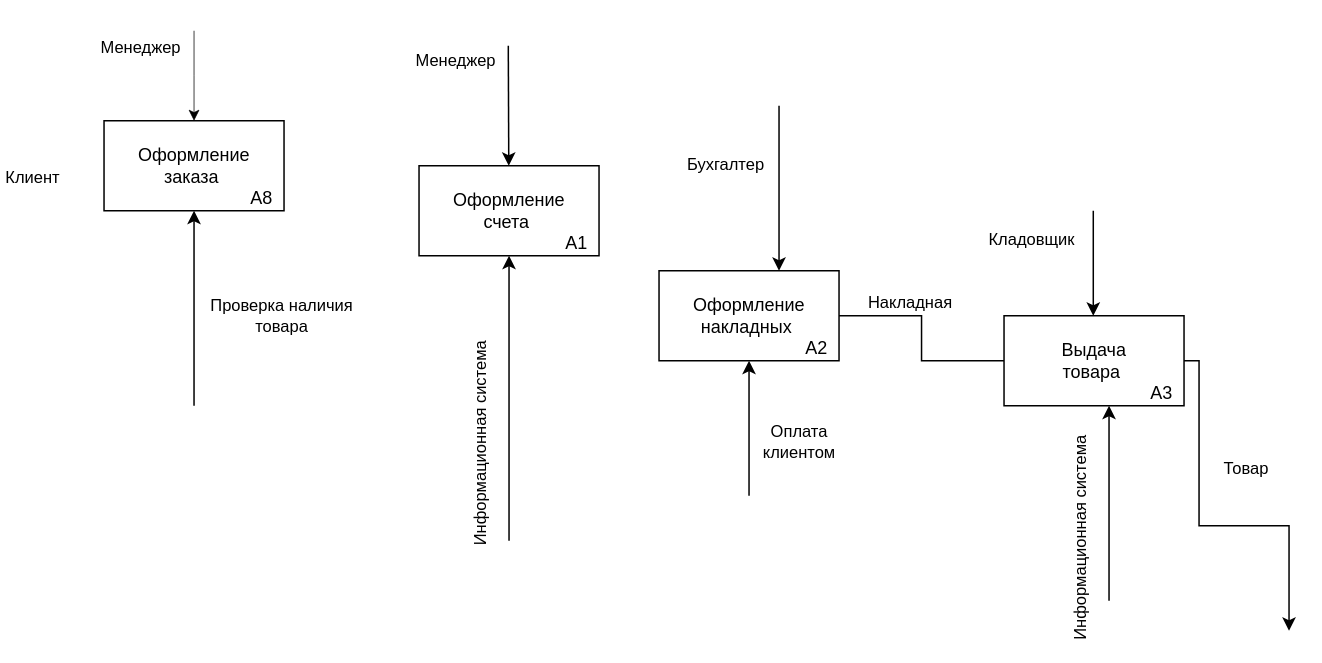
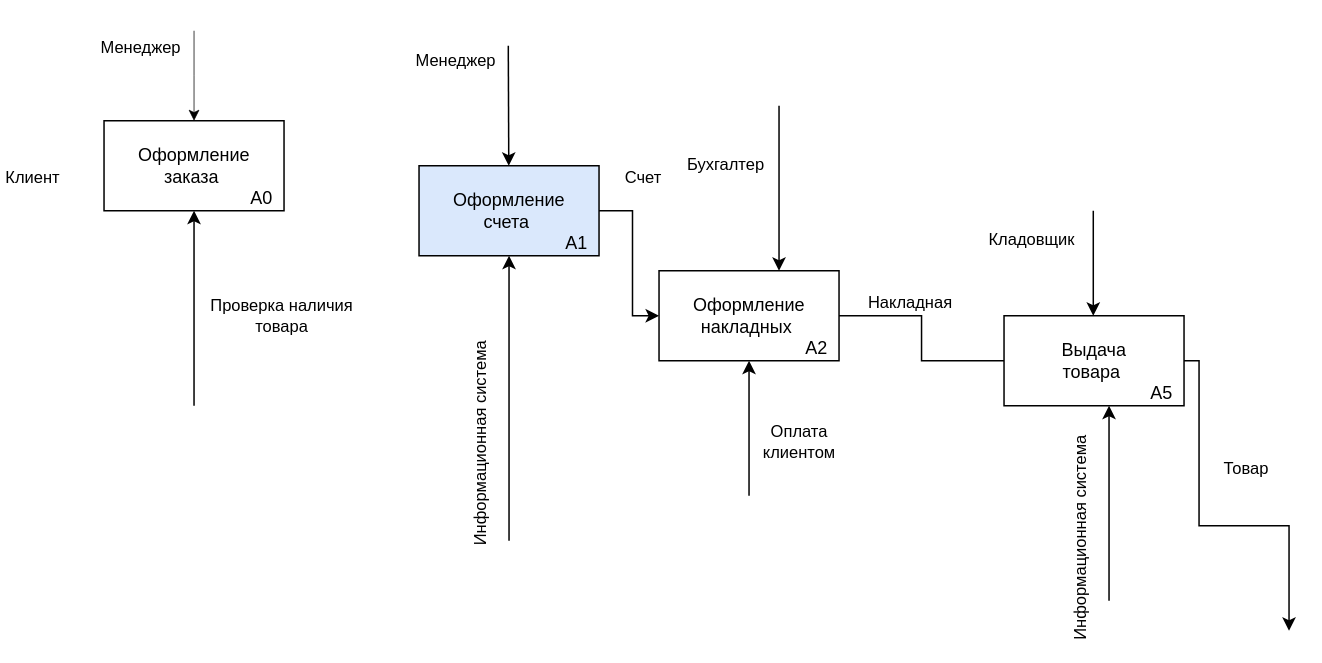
node "Оформление заказа А8": label "Оформление заказа А8" -> "Оформление заказа А0"
node "Оформление счета А1": fillcolor #ffffff -> #dae8fc
edge "Оформление счета А1" -> "Оформление накладных А2": added, label "Счет"
node "Выдача товара А3": label "Выдача товара А3" -> "Выдача товара А5"
